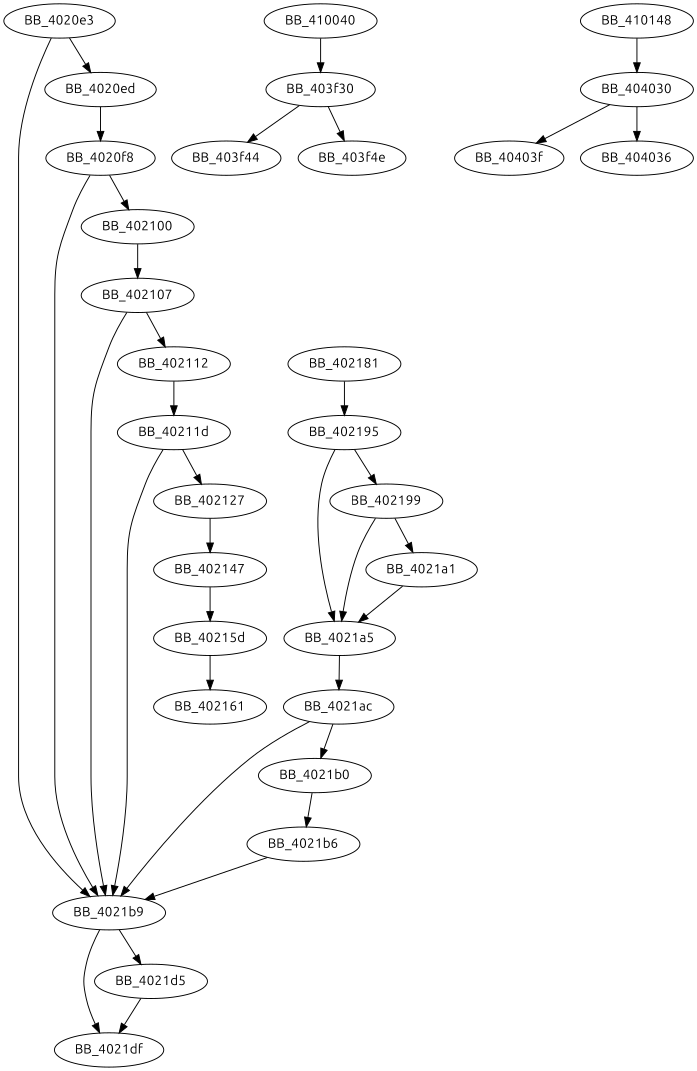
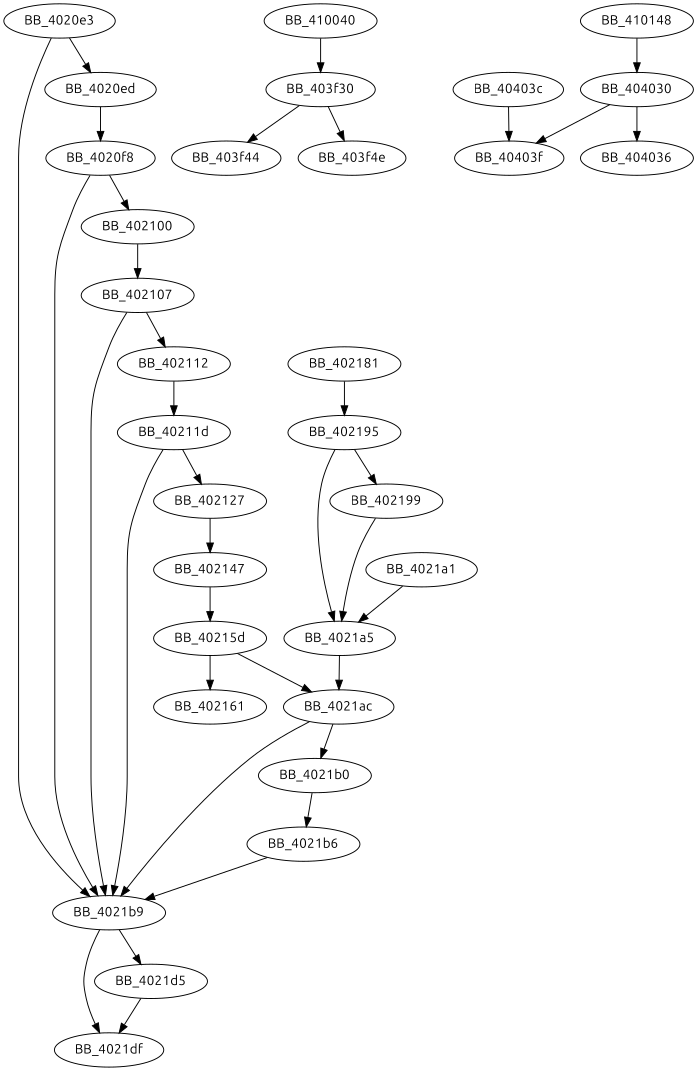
node "BB_40403c": added
edge "BB_402199" -> "BB_4021a1": removed
edge "BB_40215d" -> "BB_4021ac": added
